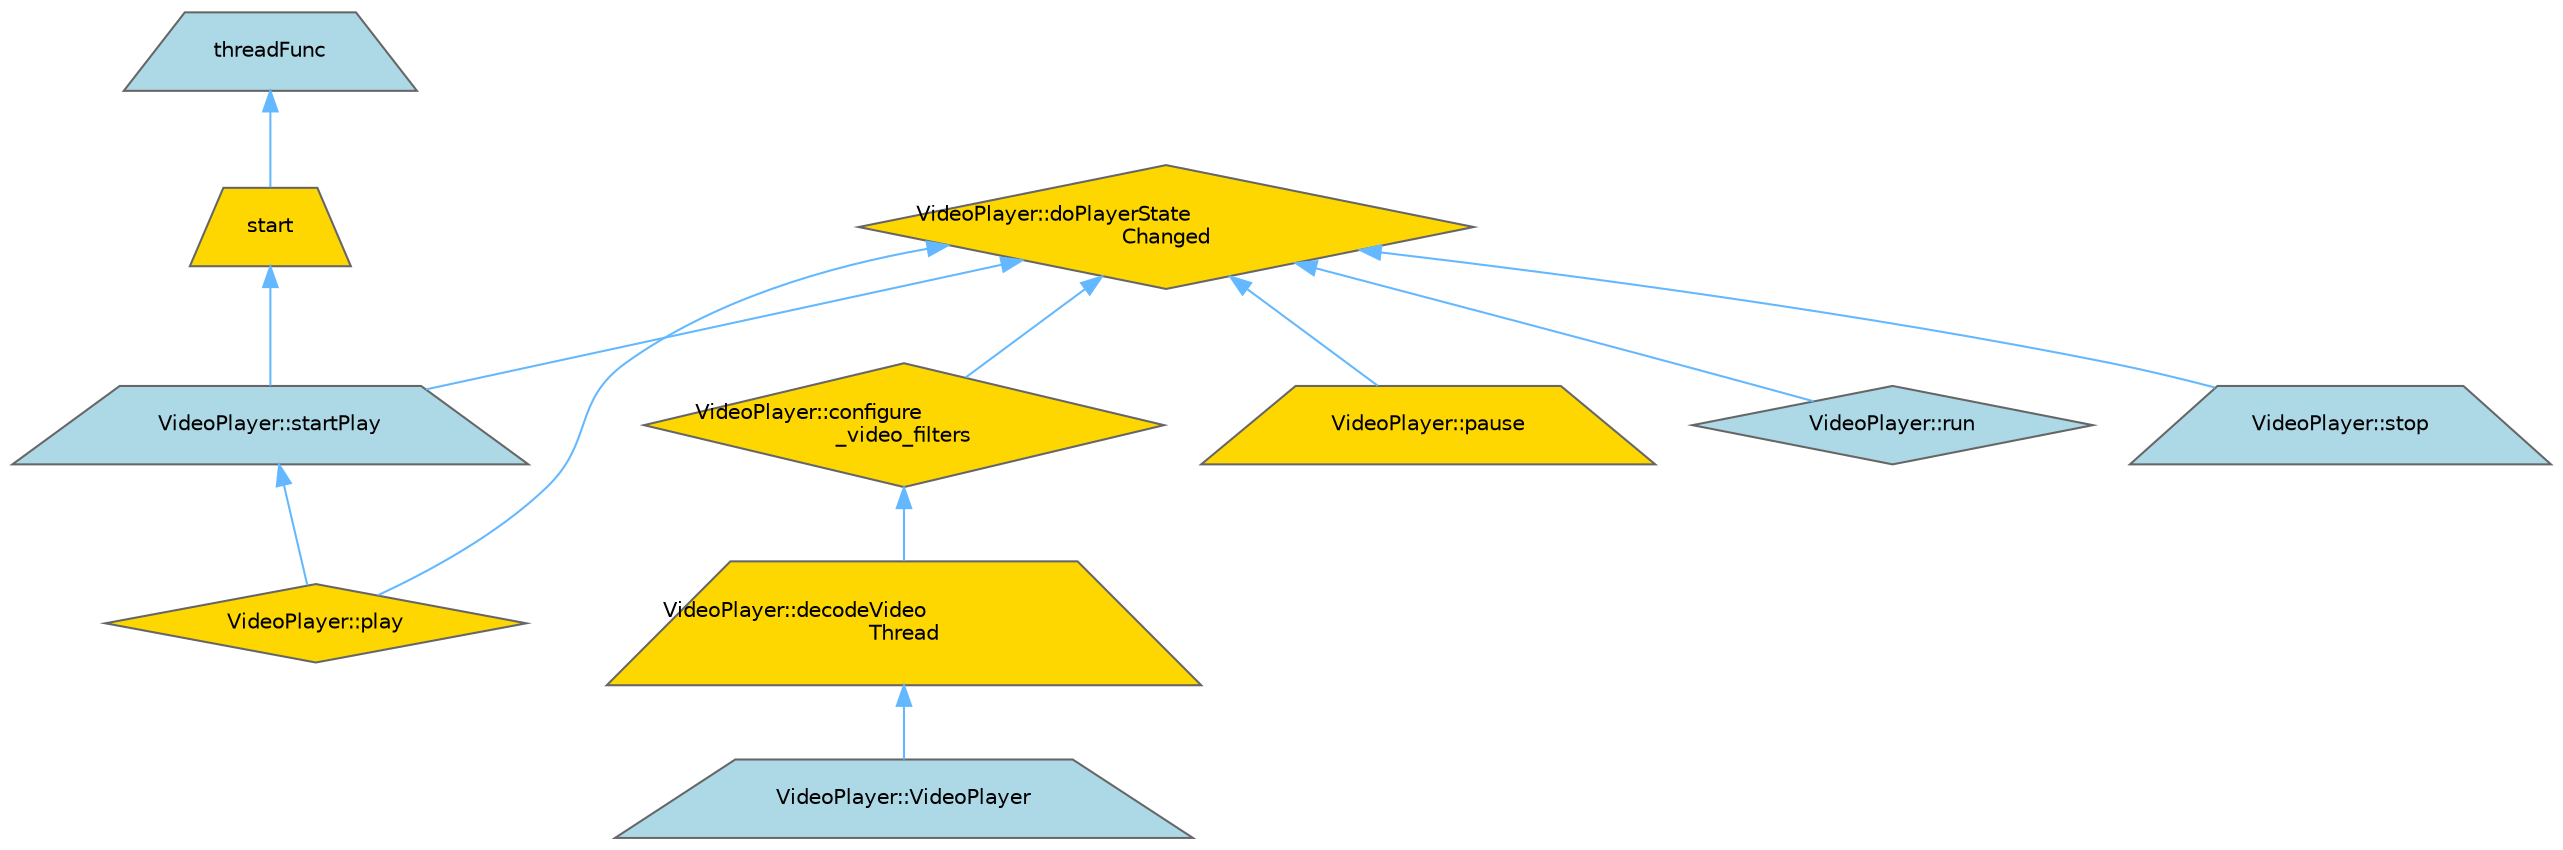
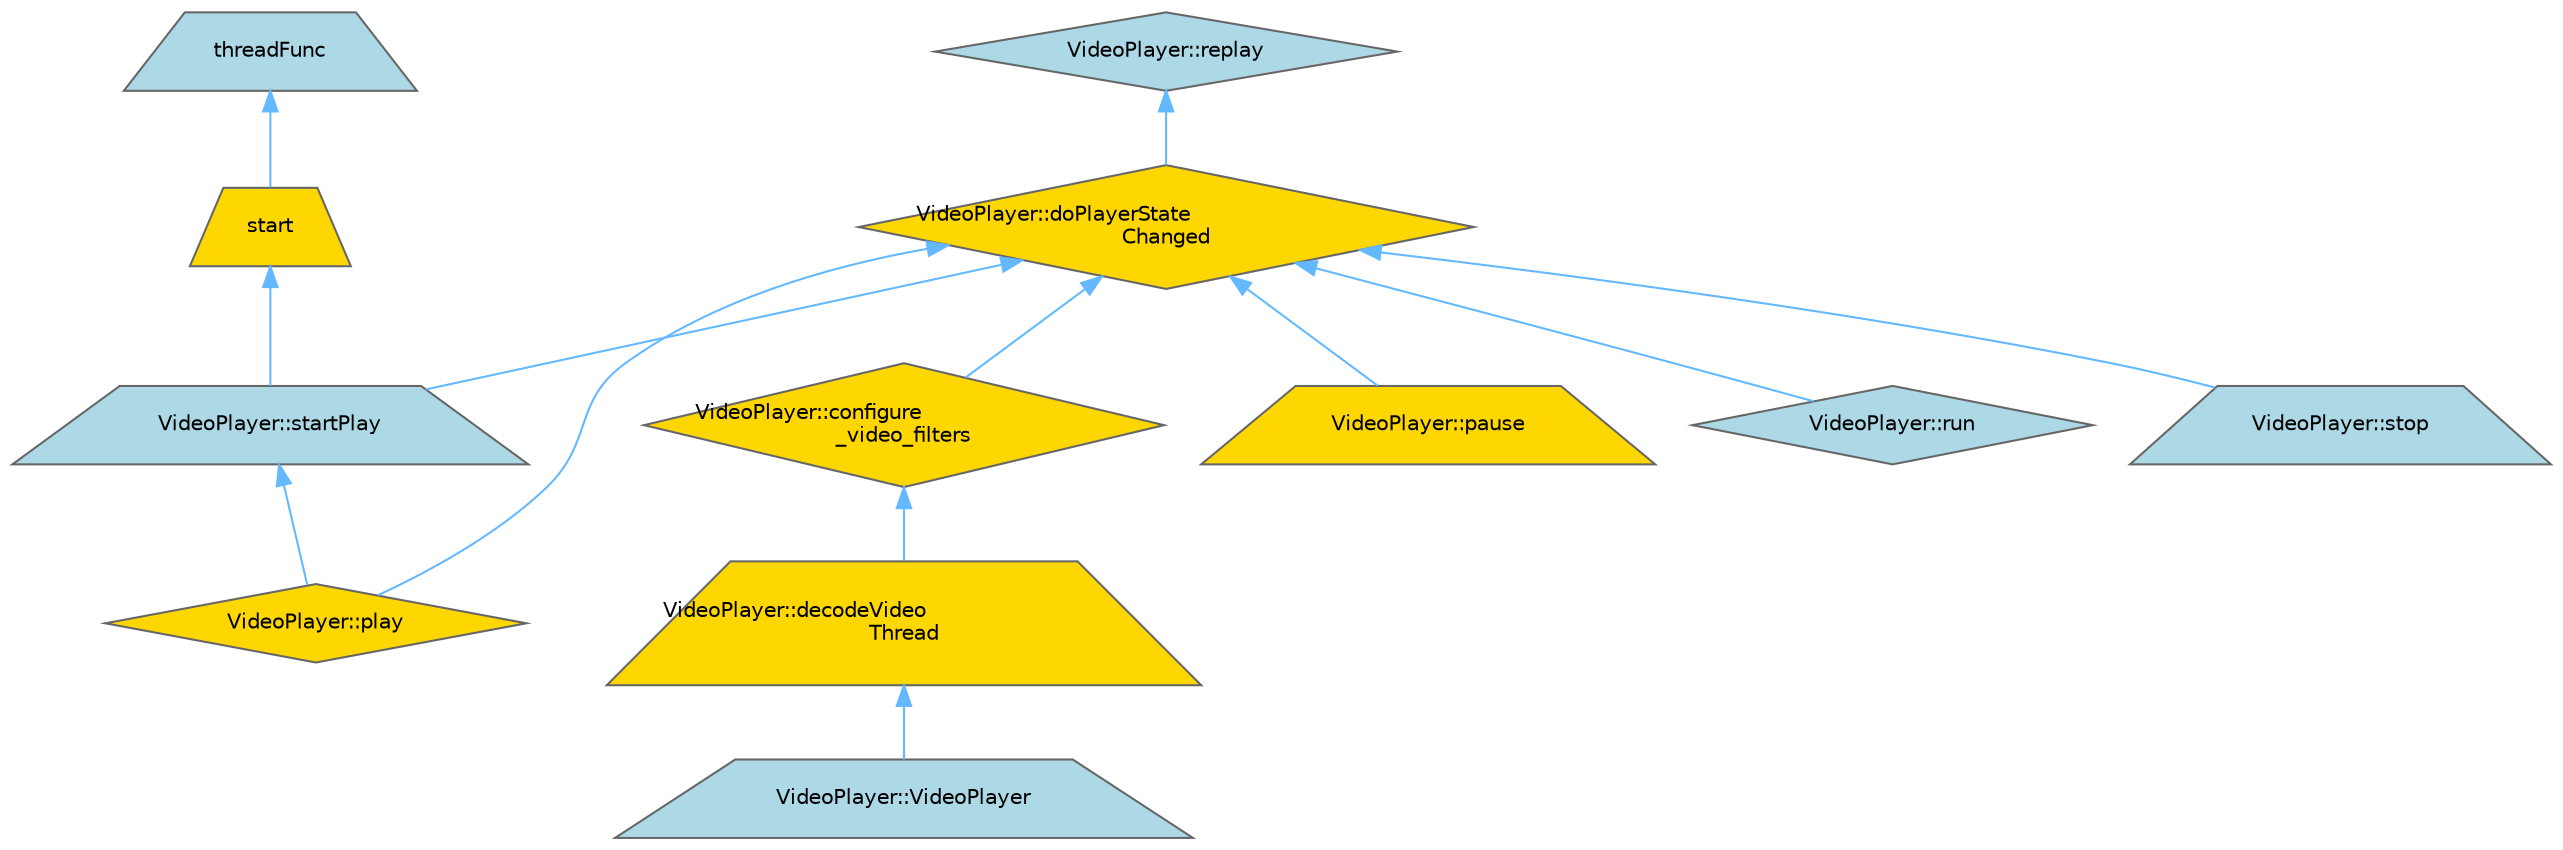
node "VideoPlayer::replay": added
